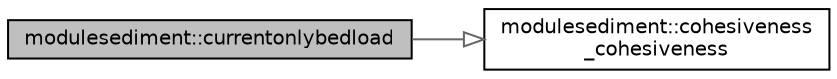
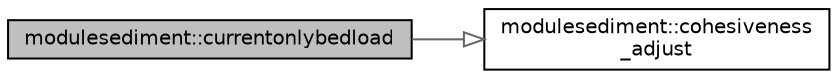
node "modulesediment::cohesiveness _cohesiveness": label "modulesediment::cohesiveness _cohesiveness" -> "modulesediment::cohesiveness _adjust"
